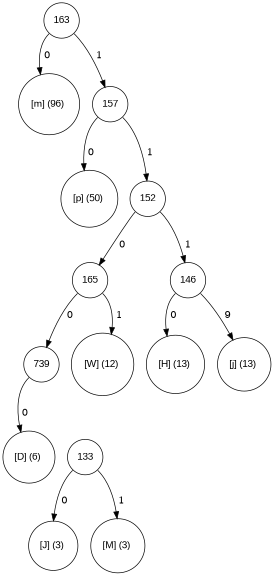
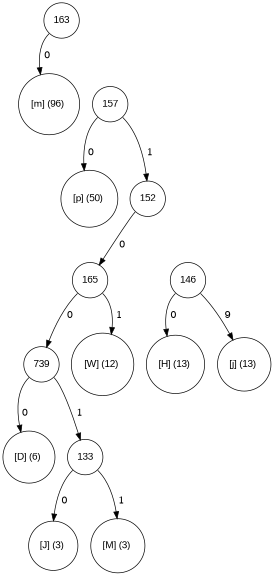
edge "163" -> "157": removed, label "1"
edge "152" -> "146": removed, label "1"
edge "739" -> "133": added, label "1"
